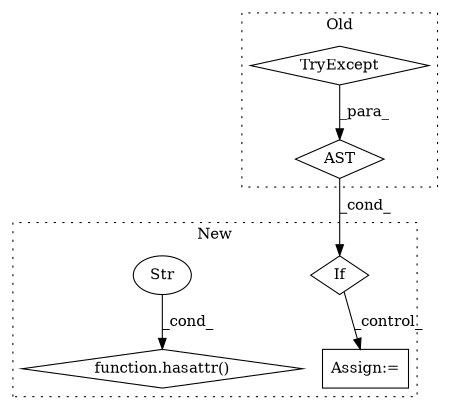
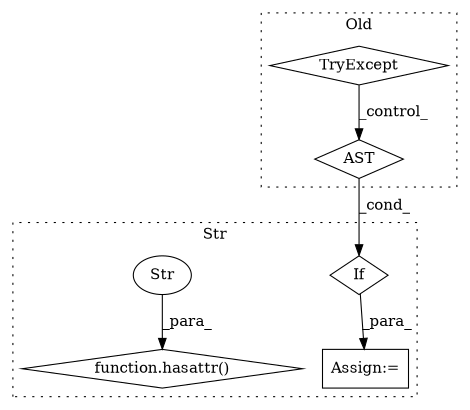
edge "TryExcept" -> "AST": label "_para_" -> "_control_"
cluster "New": label "New" -> "Str"
edge "Str" -> "function.hasattr()": label "_cond_" -> "_para_"
edge "If" -> "Assign:=": label "_control_" -> "_para_"
